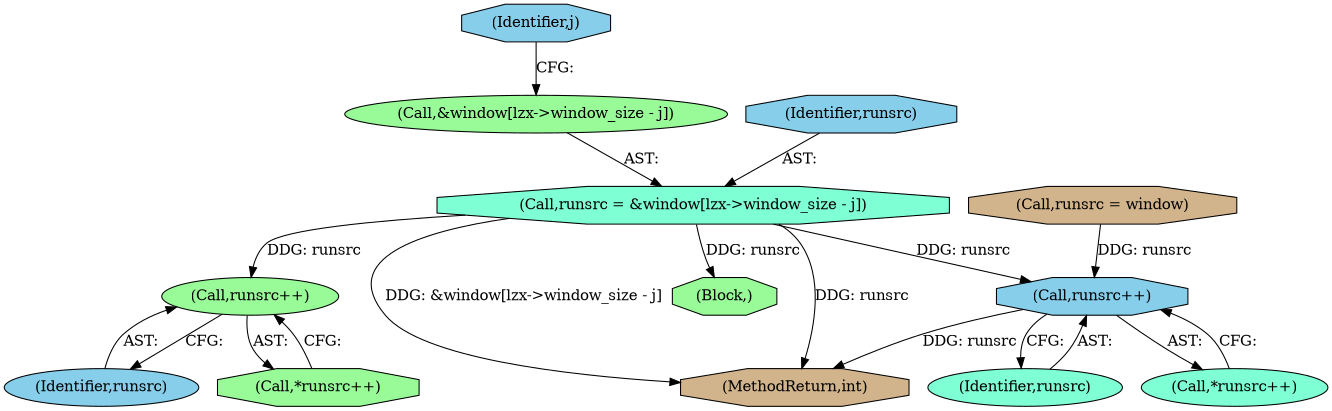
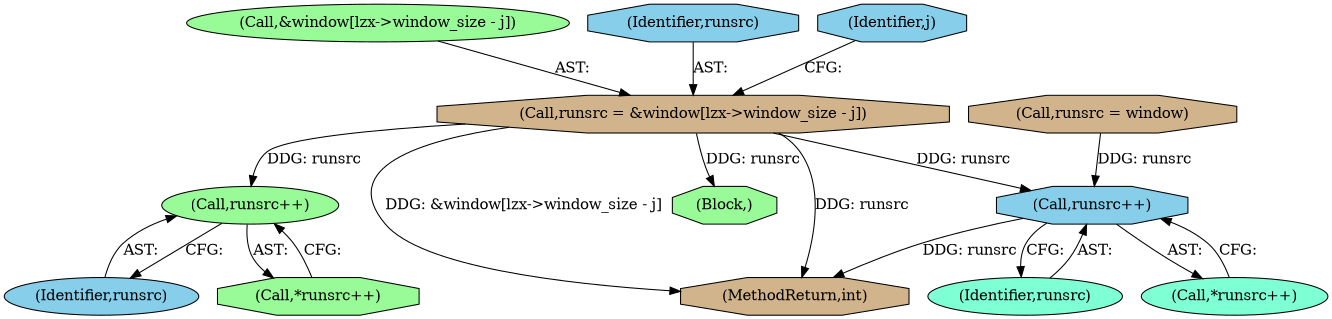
edge "(Identifier,j)" -> "(Call,&window[lzx->window_size - j])": now "(Identifier,j)" -> "(Call,runsrc = &window[lzx->window_size - j])"
node "(Call,runsrc = &window[lzx->window_size - j])": fillcolor aquamarine -> tan
